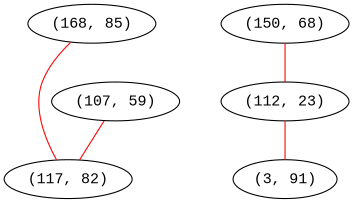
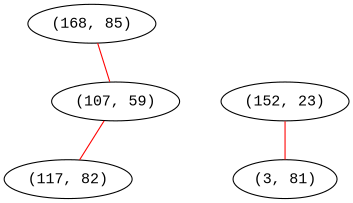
node "(150, 68)": removed
edge "(168, 85)" -- "(117, 82)": now "(168, 85)" -- "(107, 59)"
node "(112, 23)": label "(112, 23)" -> "(152, 23)"
node "(3, 91)": label "(3, 91)" -> "(3, 81)"
